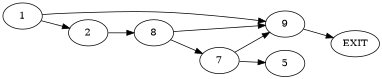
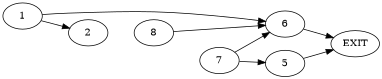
node "9": label "9" -> "6"
edge "2" -> "8": removed
edge "8" -> "7": removed
edge "5" -> "EXIT": added
